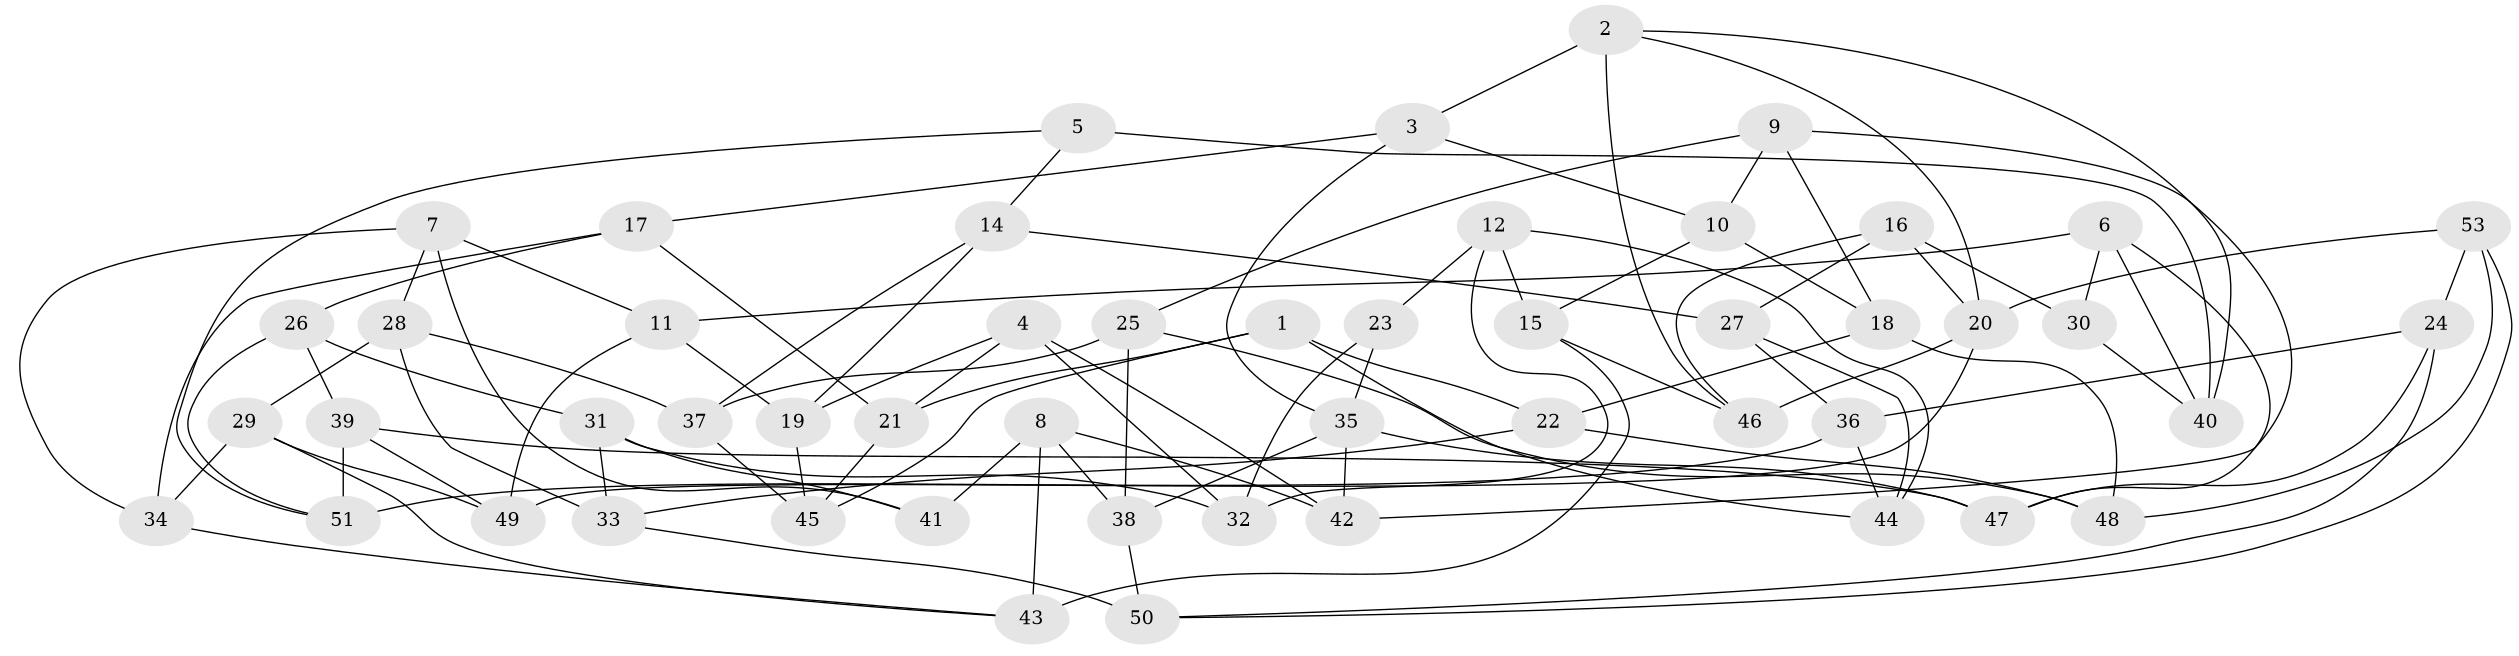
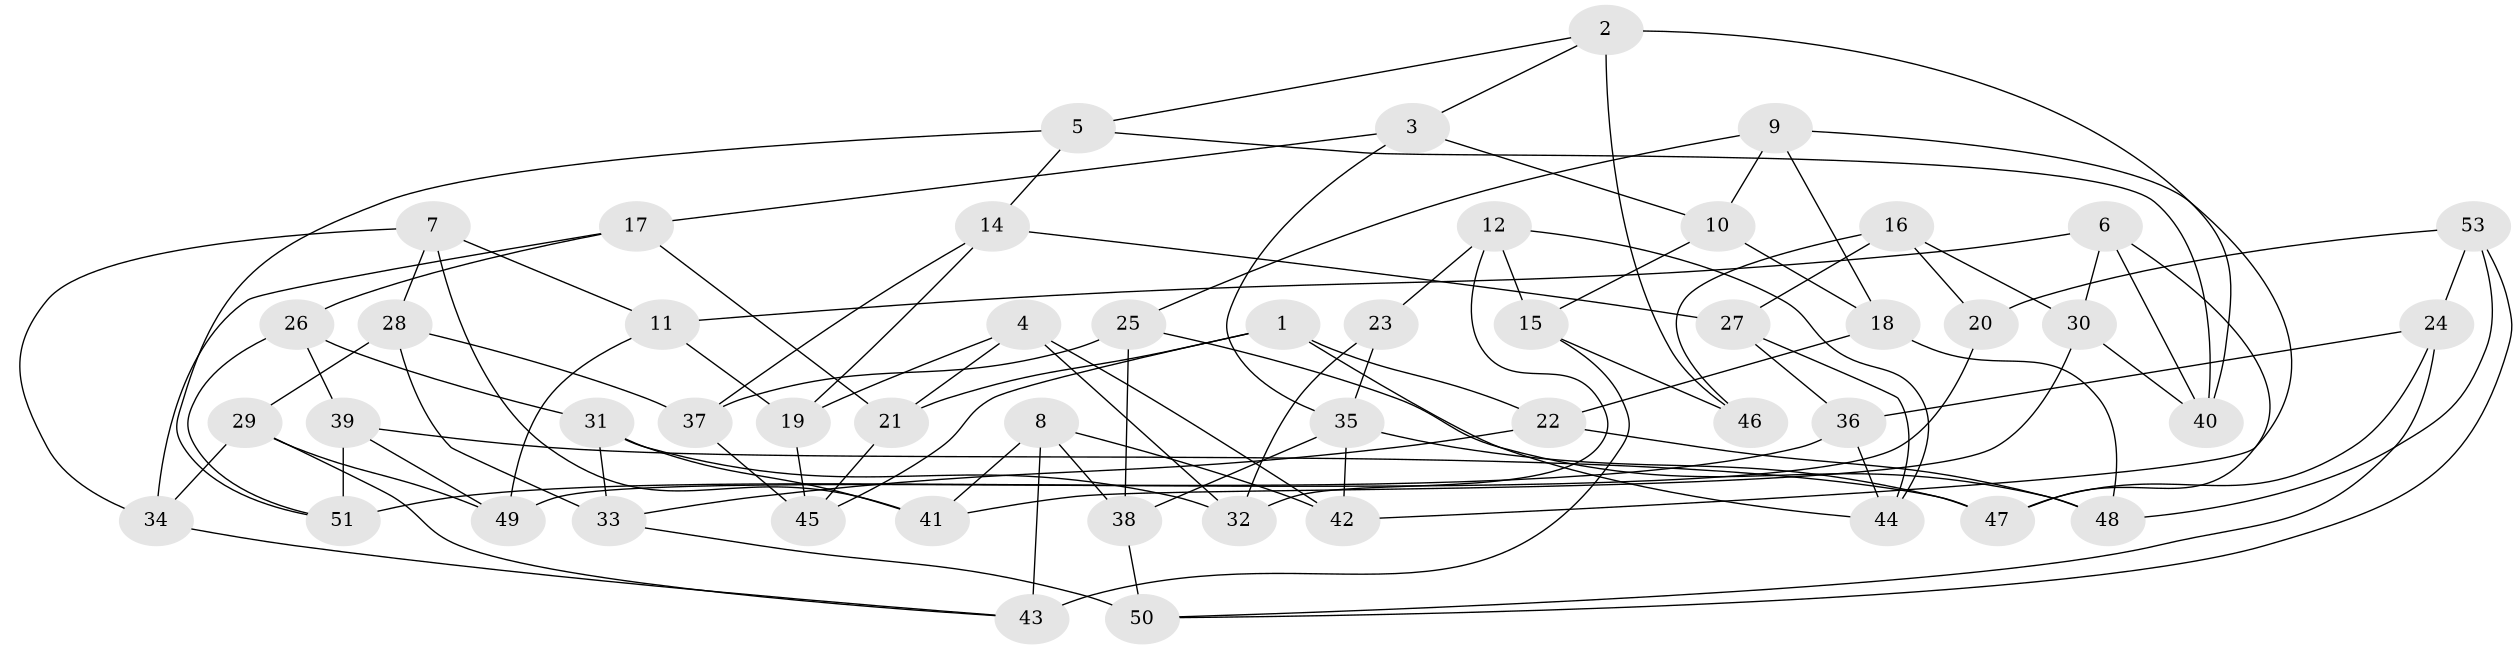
edge "2" -- "20": now "2" -- "5"
edge "20" -- "46": removed
edge "30" -- "41": added
